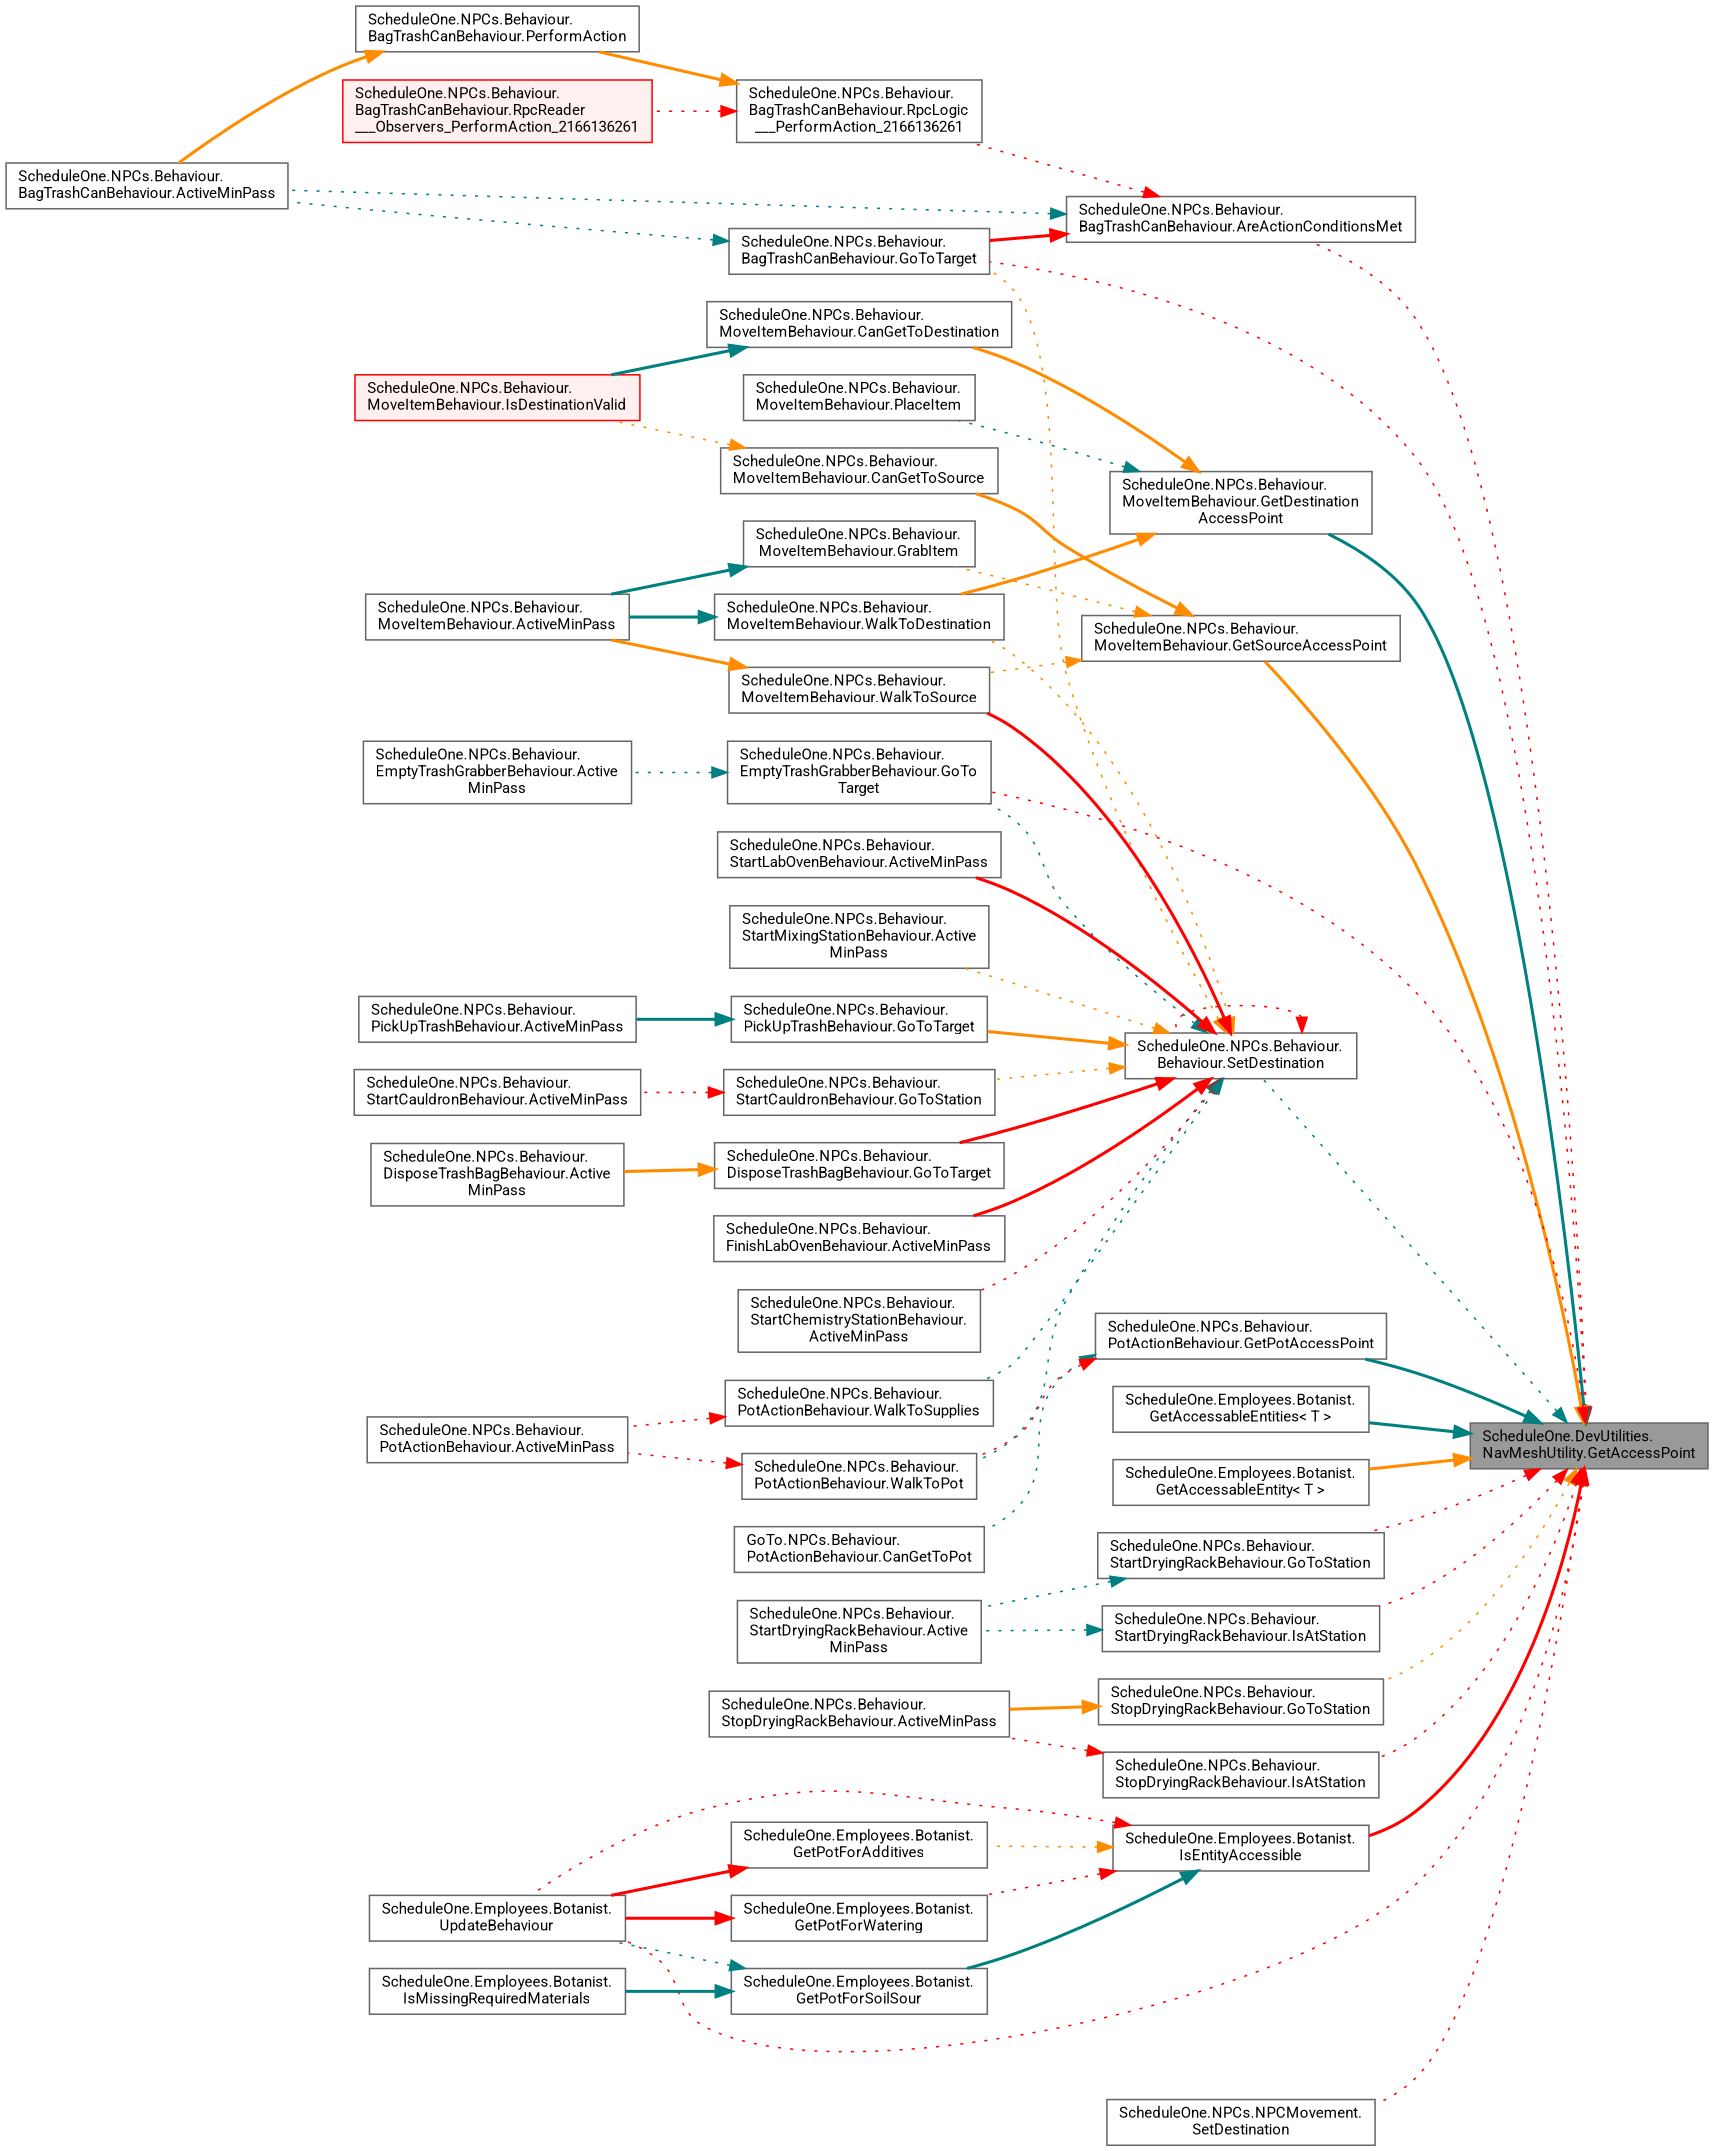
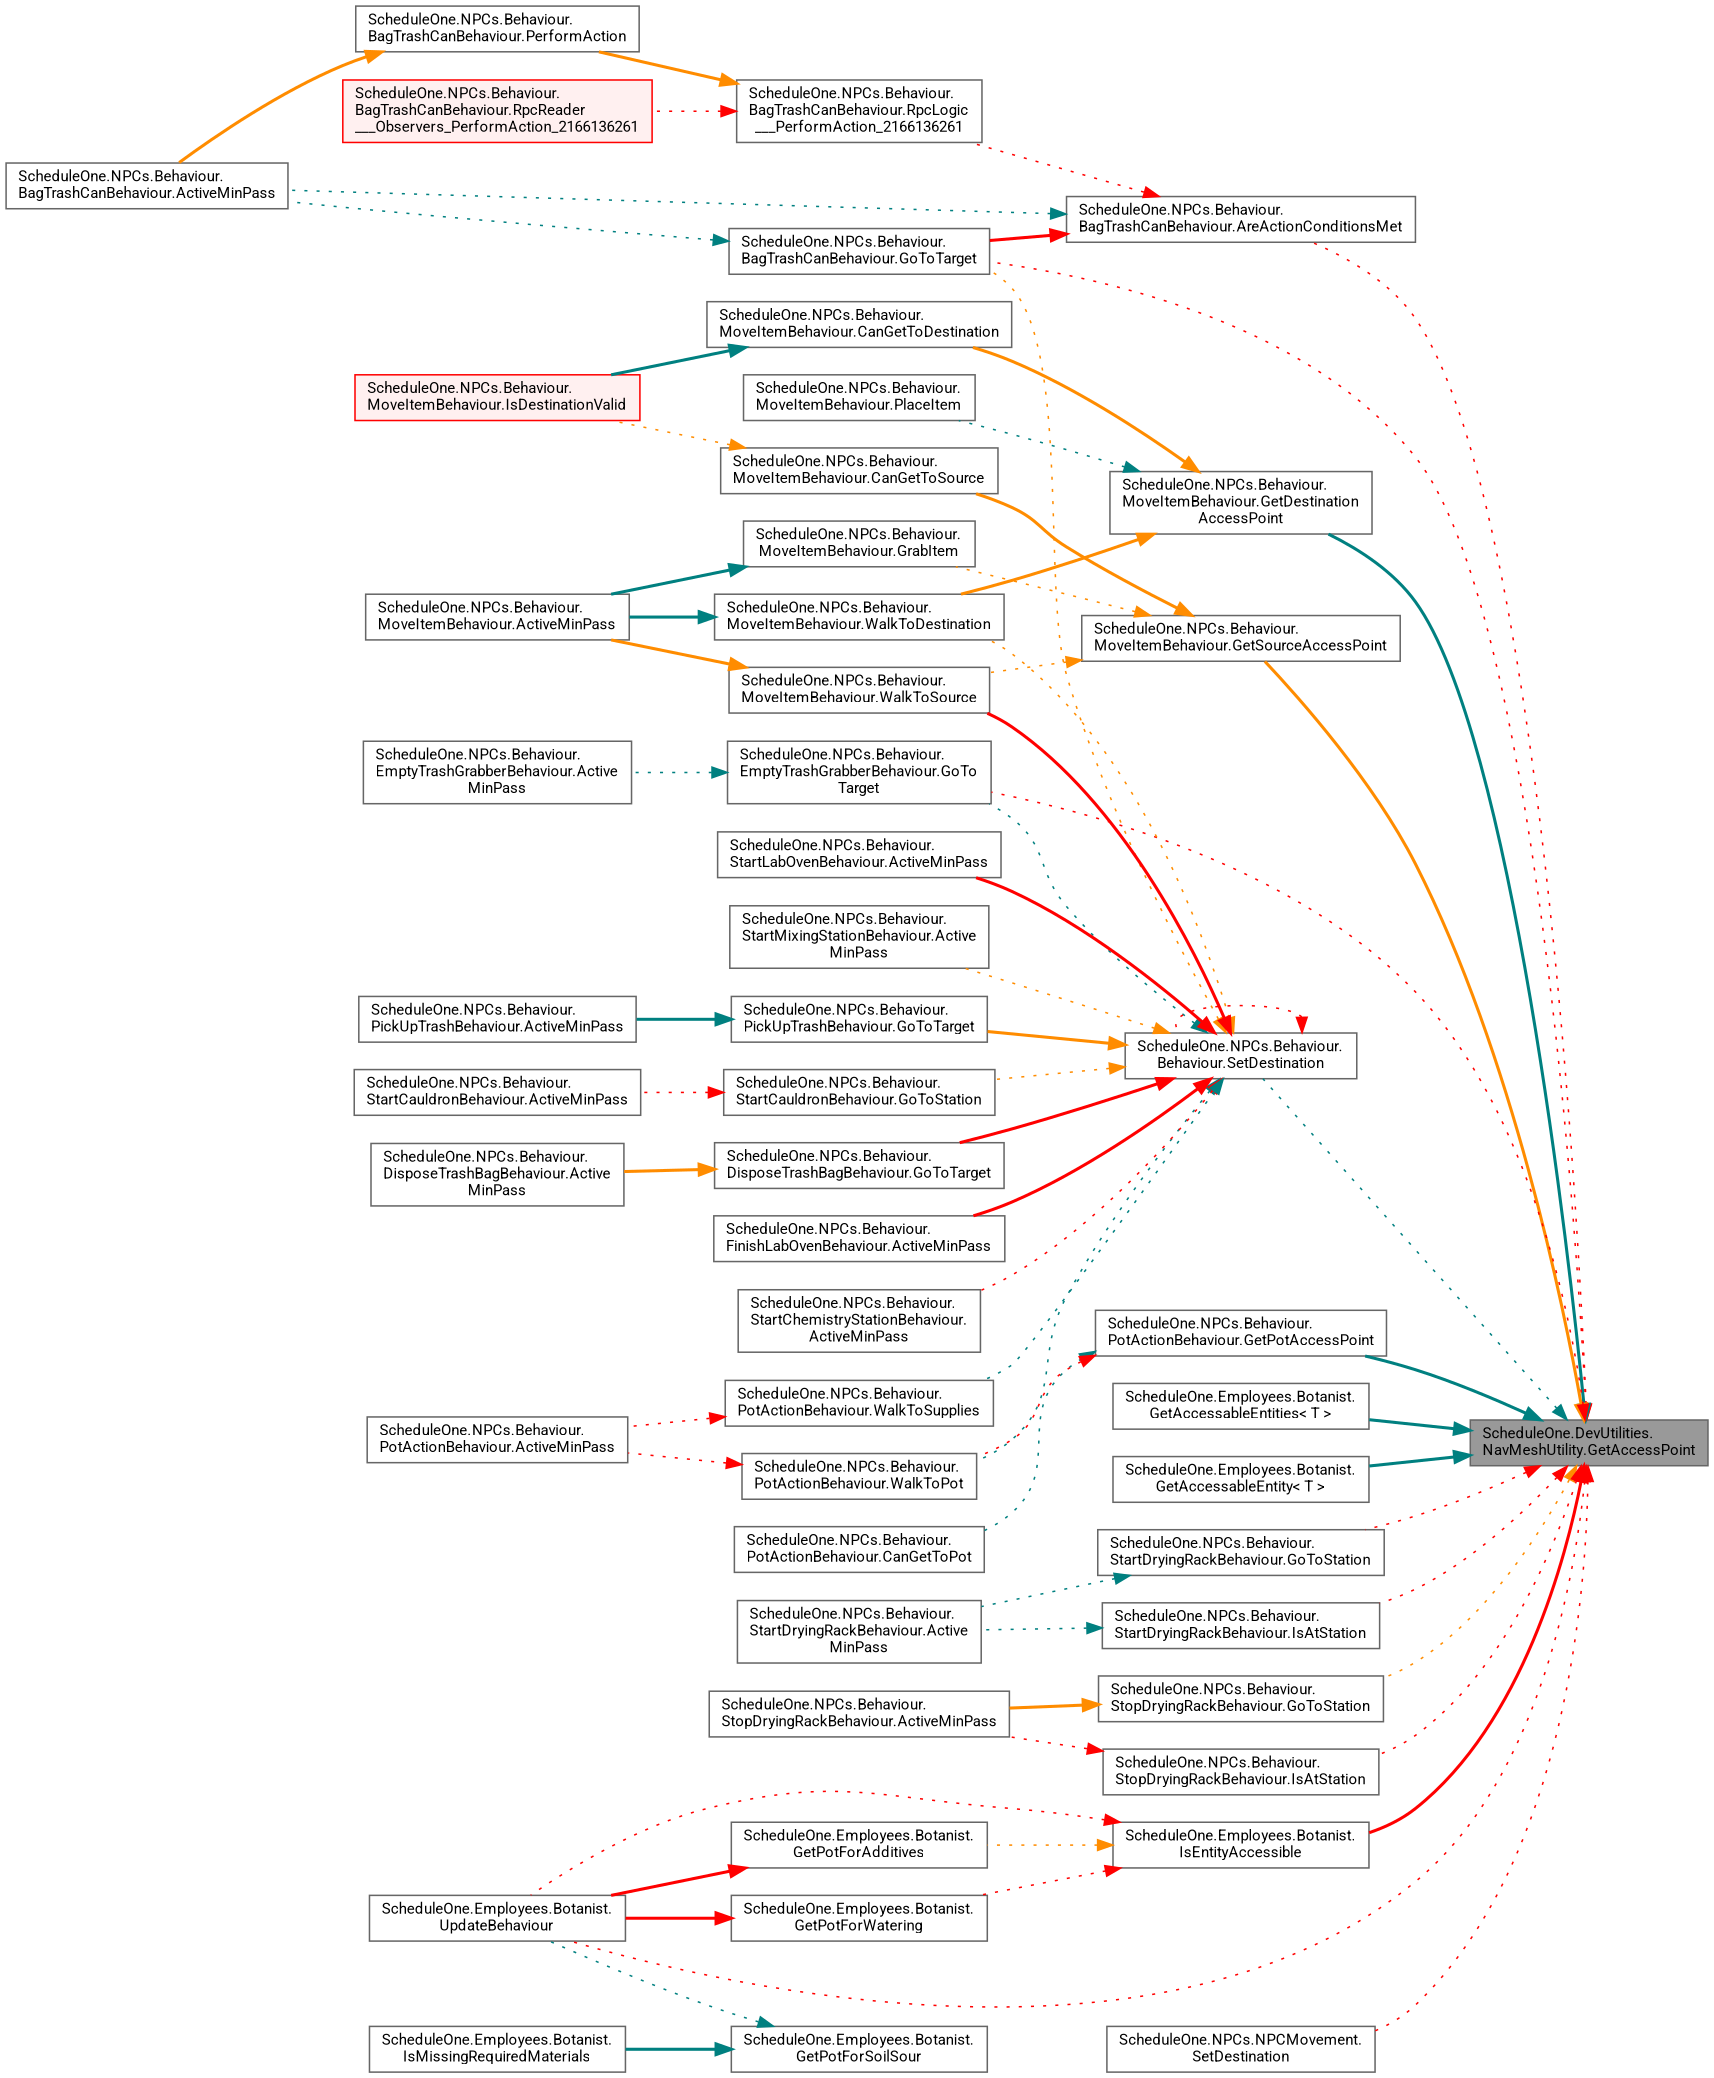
edge "ScheduleOne.Employees.Botanist. GetAccessableEntity< T >" -> "ScheduleOne.DevUtilities. NavMeshUtility.GetAccessPoint": color darkorange -> teal
node "GoTo.NPCs.Behaviour. PotActionBehaviour.CanGetToPot": label "GoTo.NPCs.Behaviour. PotActionBehaviour.CanGetToPot" -> "ScheduleOne.NPCs.Behaviour. PotActionBehaviour.CanGetToPot"
edge "ScheduleOne.Employees.Botanist. GetPotForSoilSour" -> "ScheduleOne.Employees.Botanist. IsEntityAccessible": removed
